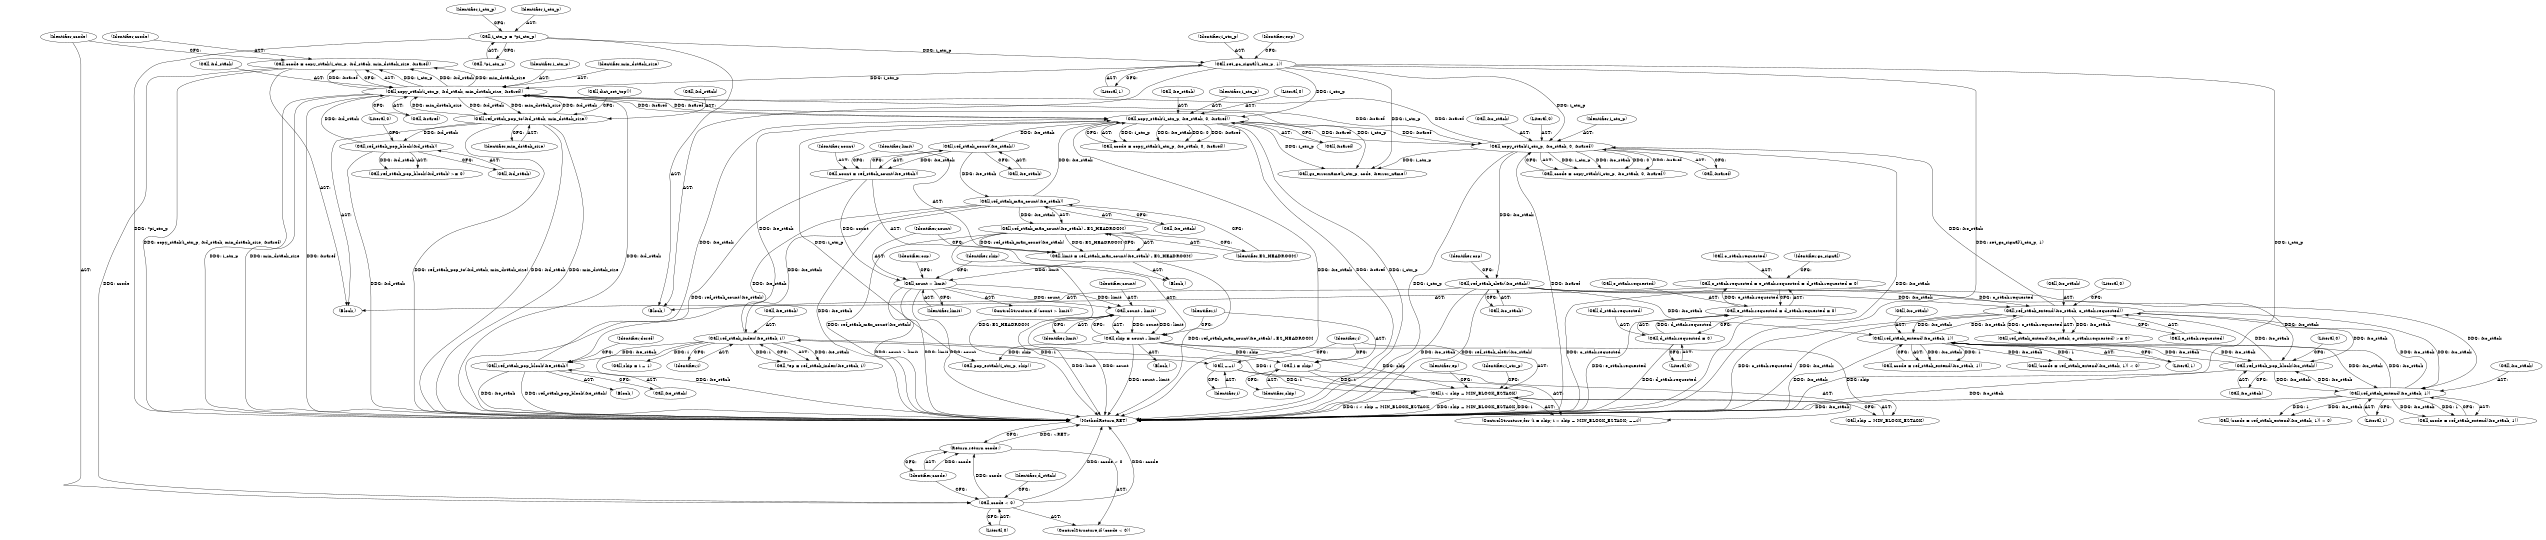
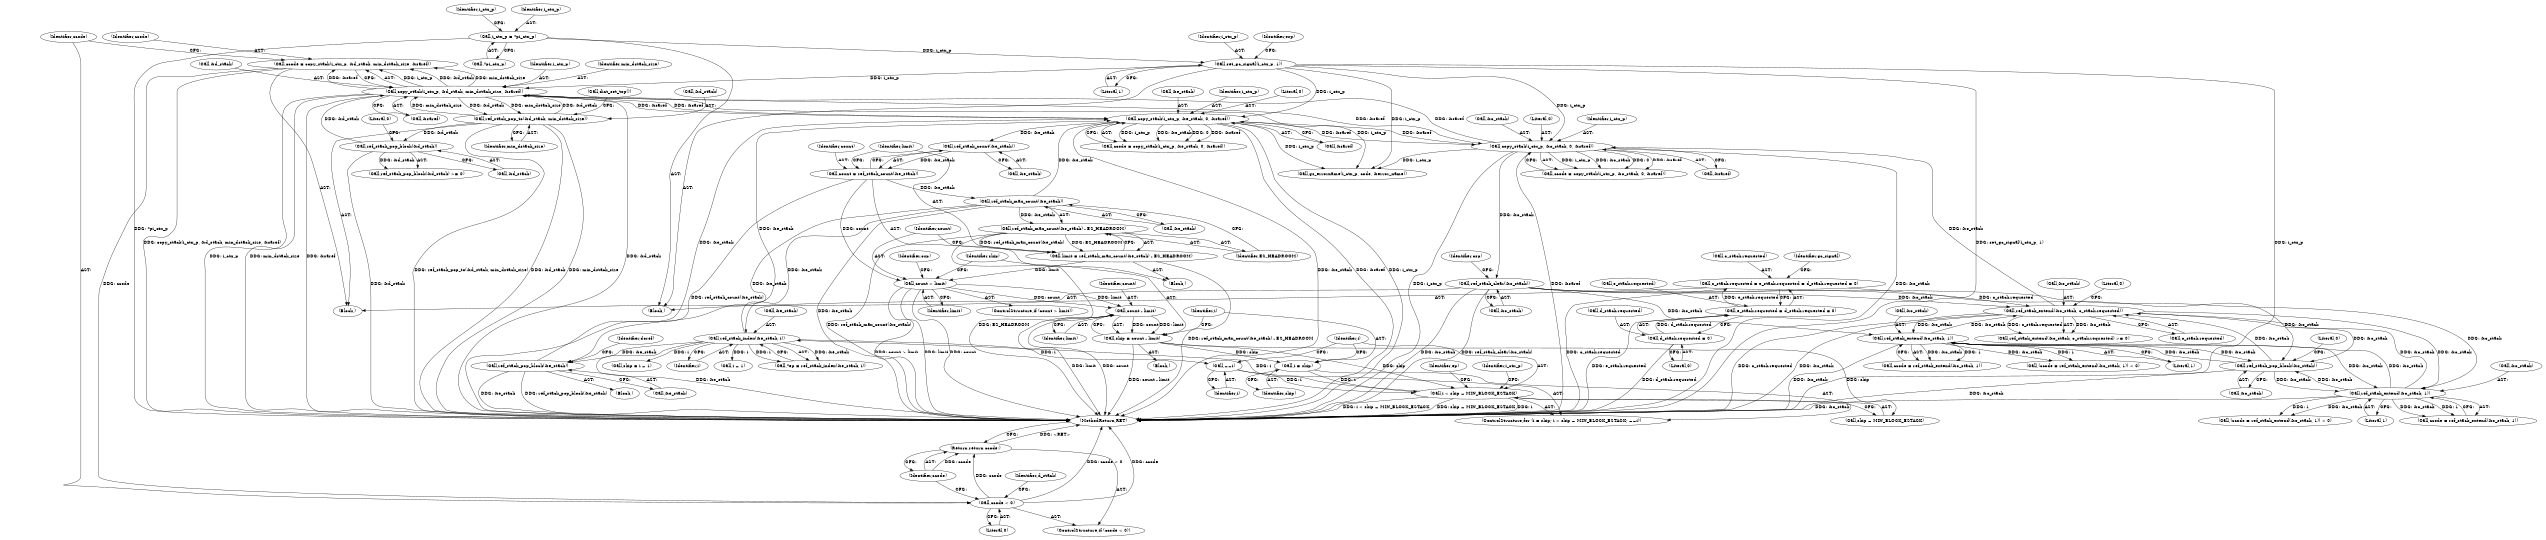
edge "(Call,ref_stack_count(&e_stack))" -> "(Call,ref_stack_max_count(&e_stack))": now "(Call,count = ref_stack_count(&e_stack))" -> "(Call,ref_stack_max_count(&e_stack))"
edge "(Call,ref_stack_max_count(&e_stack) - ES_HEADROOM)" -> "(Identifier,ES_HEADROOM)": label "CFG: " -> "AST: "
node "(Call,i + 1)": added
node "(Call,pop_estack(i_ctx_p, skip))": removed
